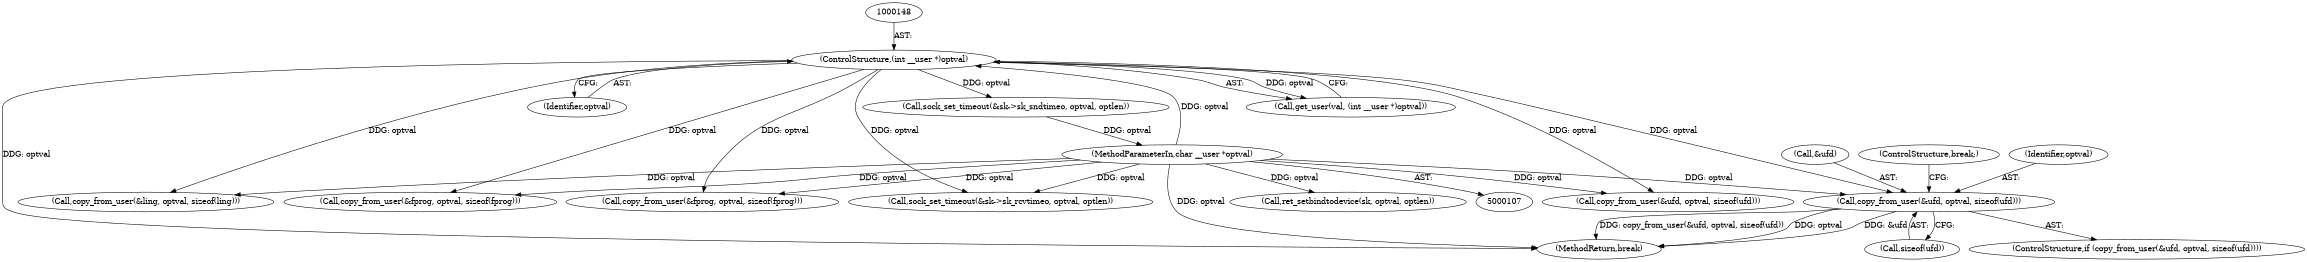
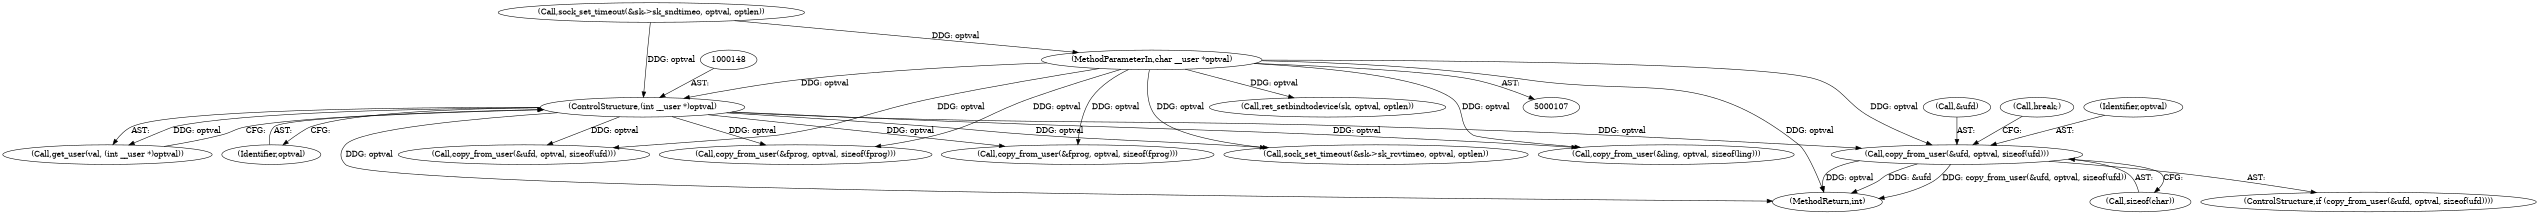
edge "(ControlStructure,(int __user *)optval)" -> "(Call,sock_set_timeout(&sk->sk_sndtimeo, optval, optlen))": reversed
node "(ControlStructure,break;)": label "(ControlStructure,break;)" -> "(Call,break;)"
node "(MethodReturn,break)": label "(MethodReturn,break)" -> "(MethodReturn,int)"
node "(Call,sizeof(ufd))": label "(Call,sizeof(ufd))" -> "(Call,sizeof(char))"
